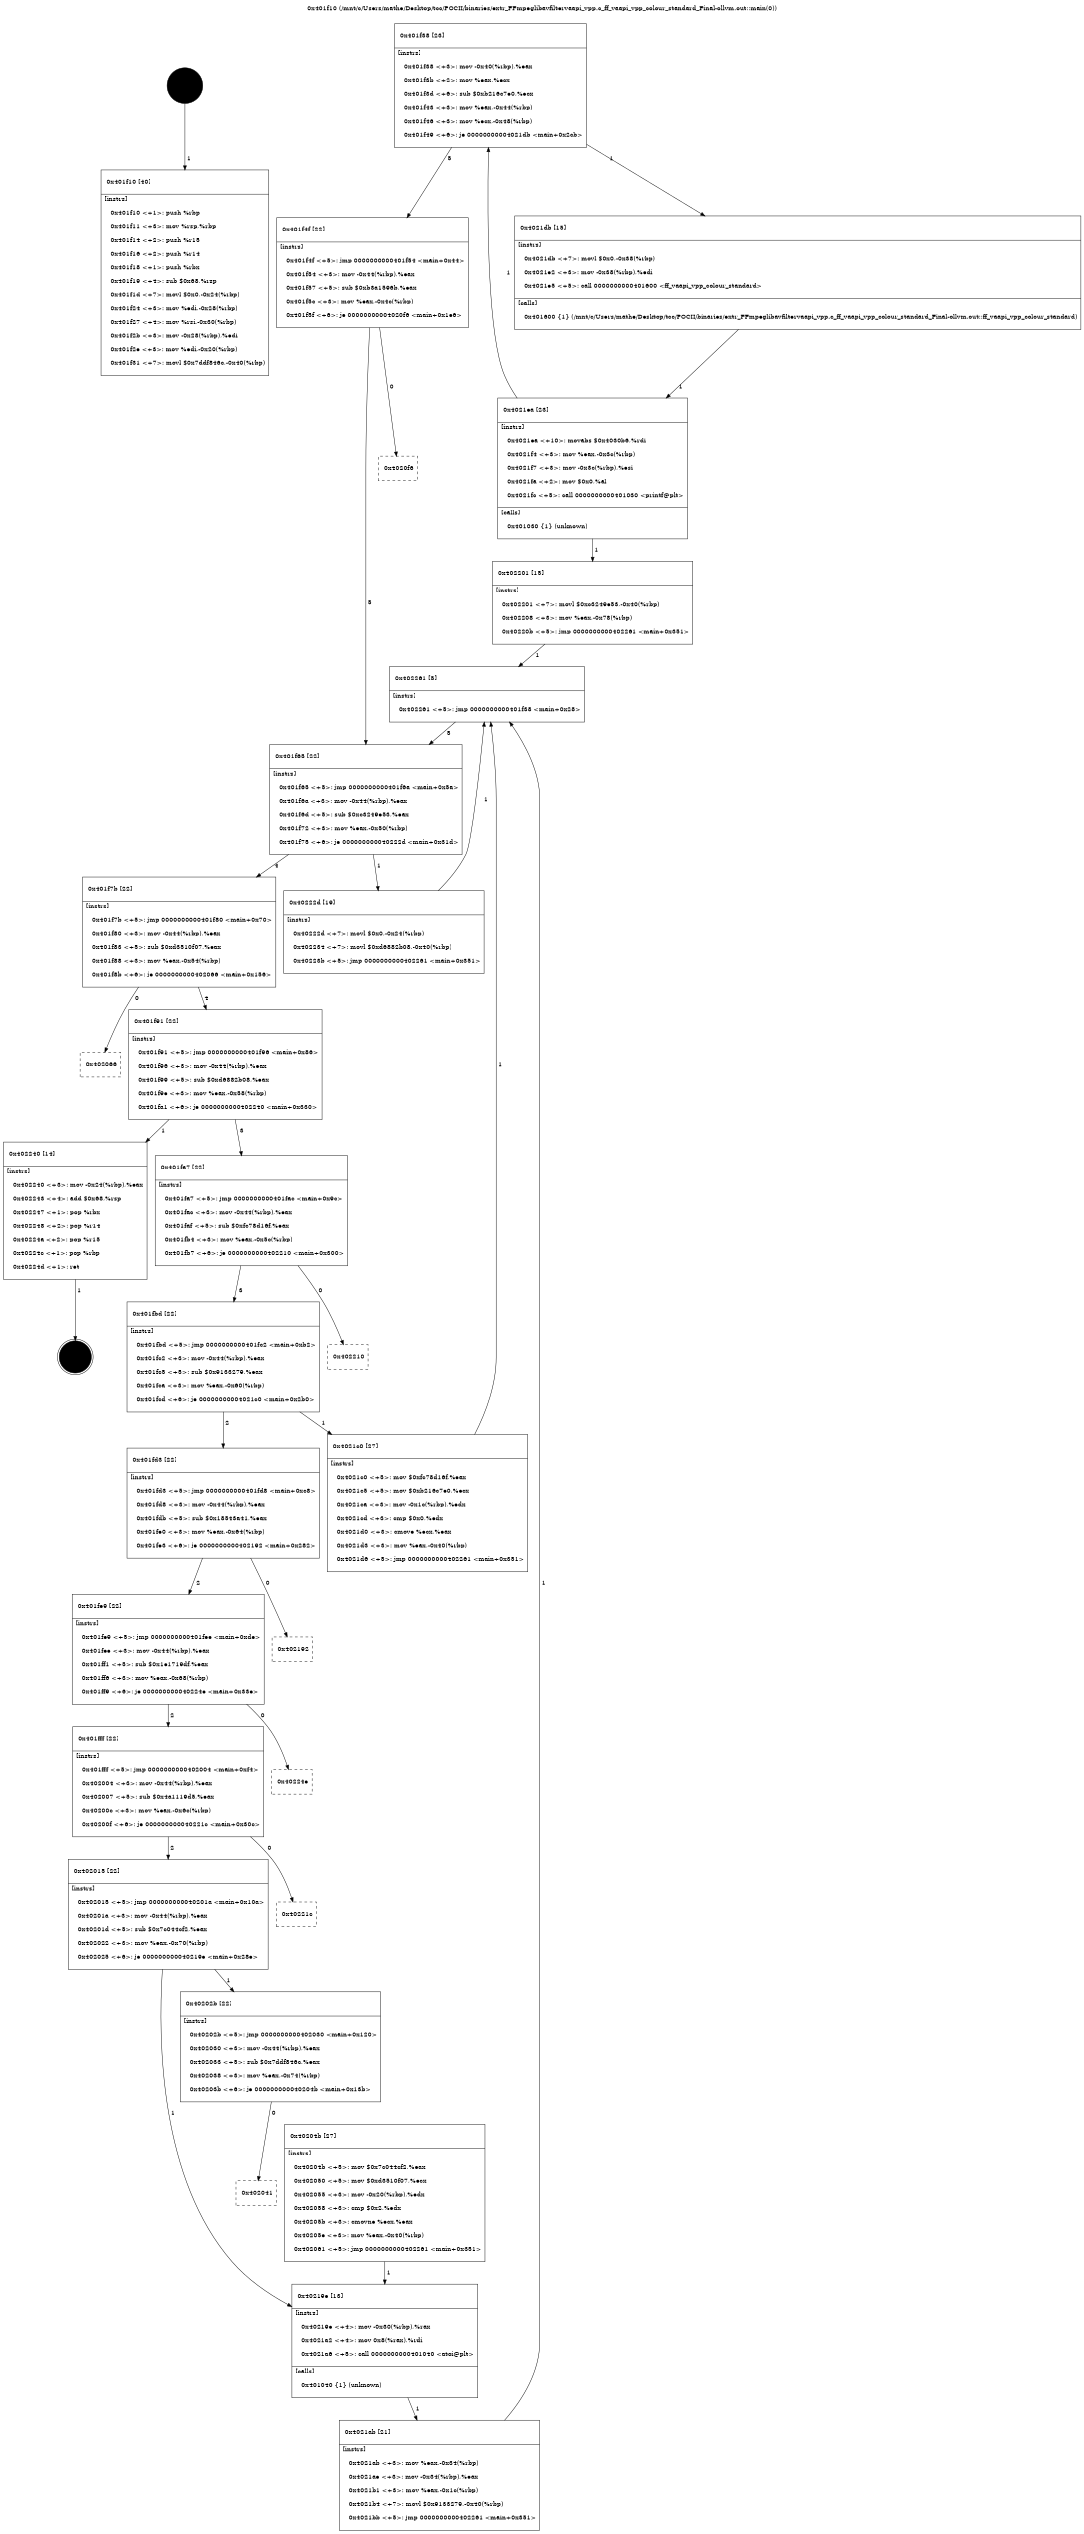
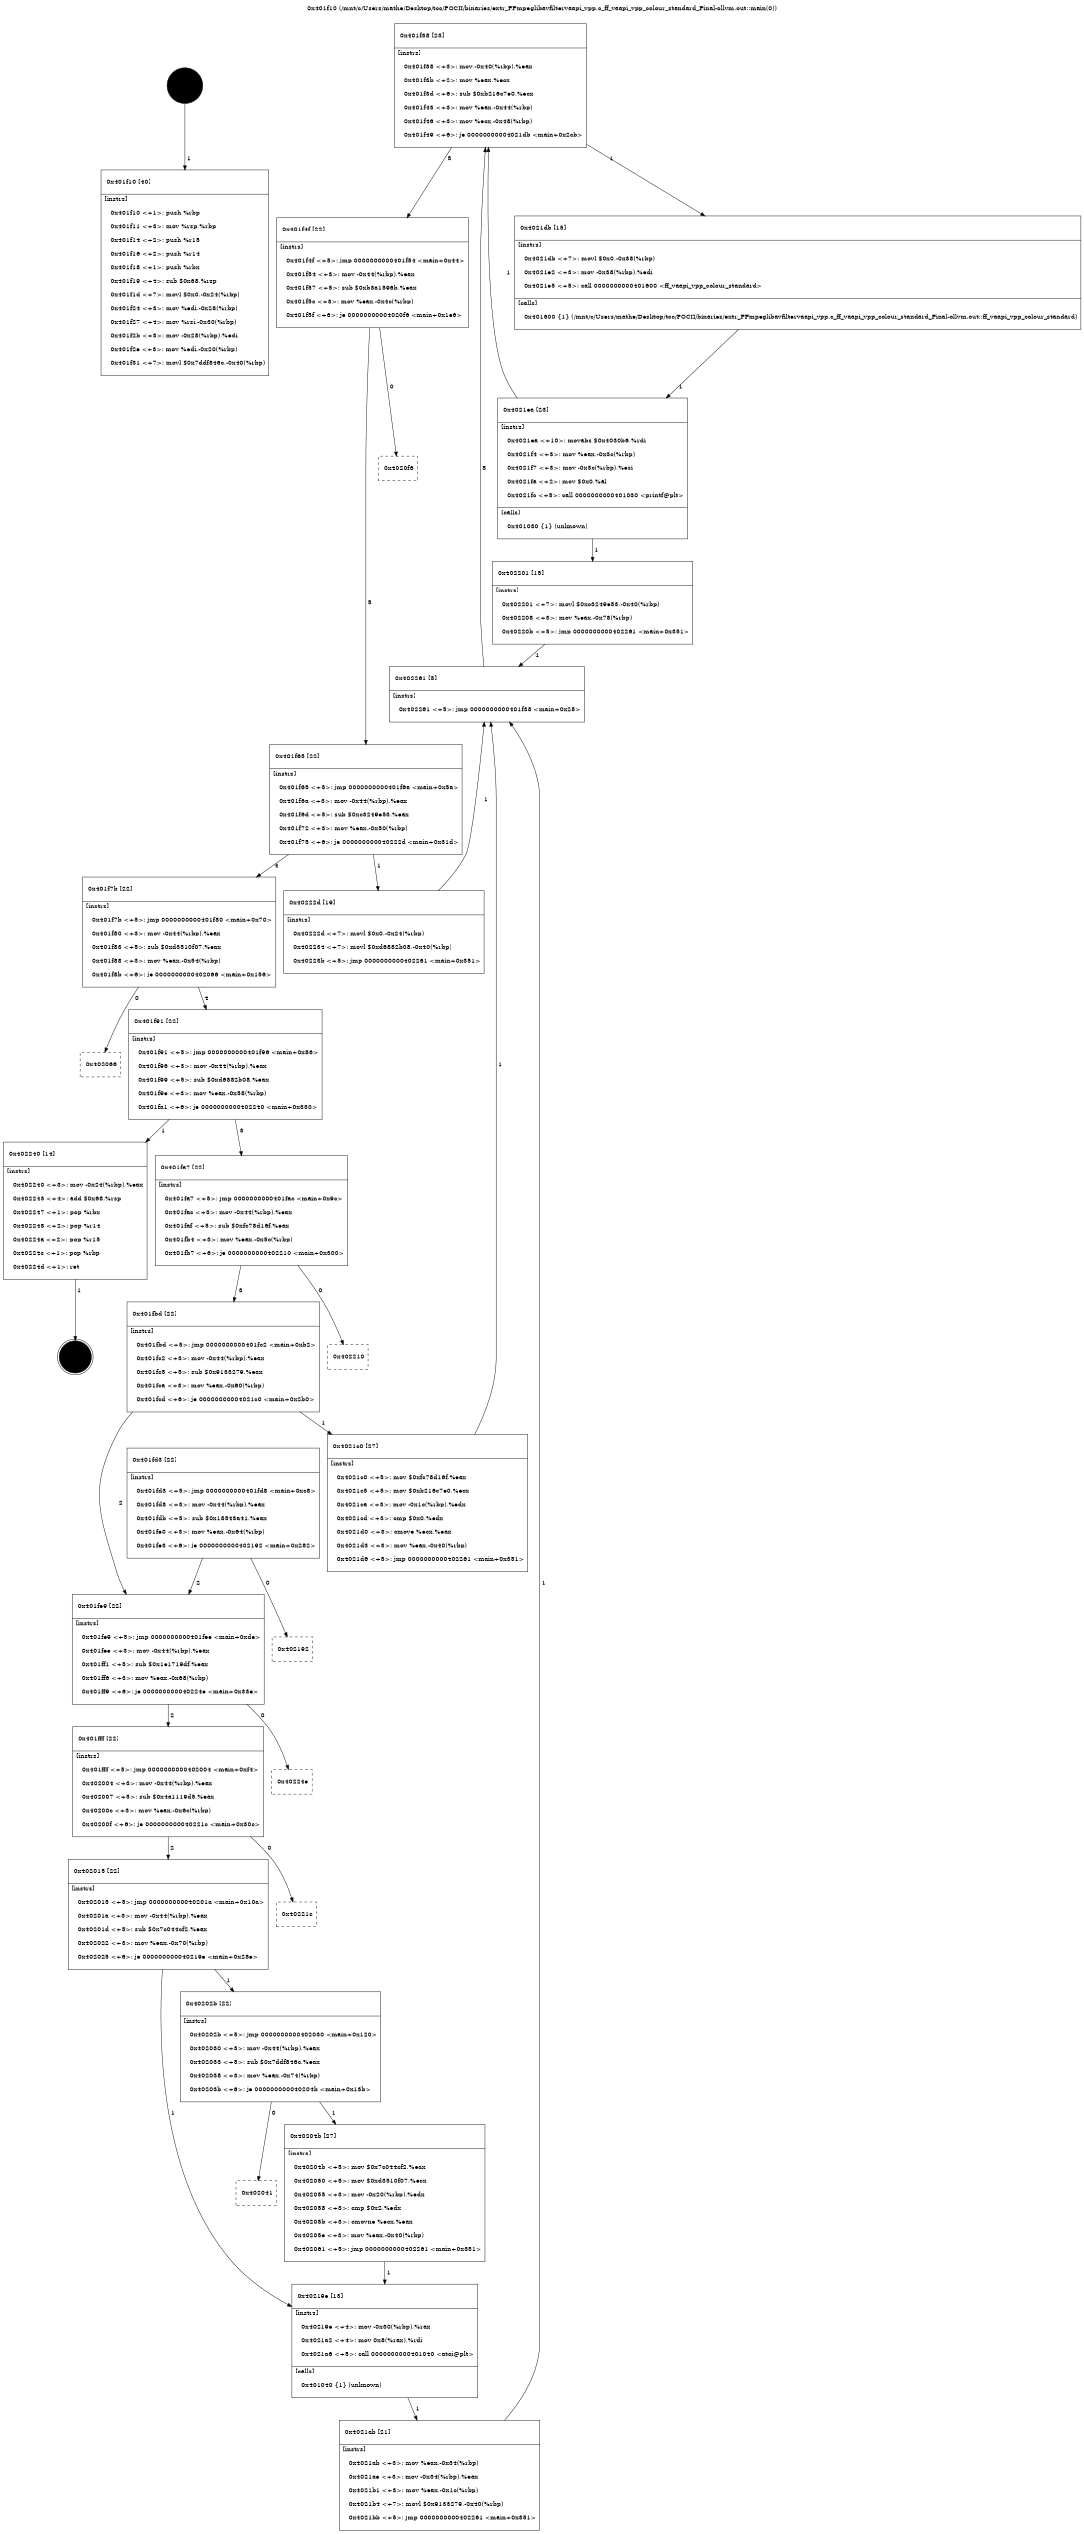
edge "0x402261 [5]" -> "0x401f65 [22]": now "0x402261 [5]" -> "0x401f38 [23]"
edge "0x401fbd [22]" -> "0x401fd3 [22]": now "0x401fbd [22]" -> "0x401fe9 [22]"
edge "0x40202b [22]" -> "0x40204b [27]": added, label "1"
